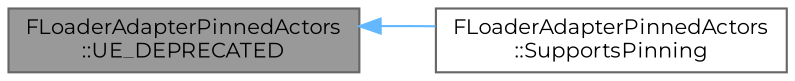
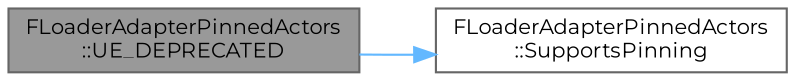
edge "FLoaderAdapterPinnedActors ::SupportsPinning" -> "FLoaderAdapterPinnedActors ::UE_DEPRECATED": reversed
